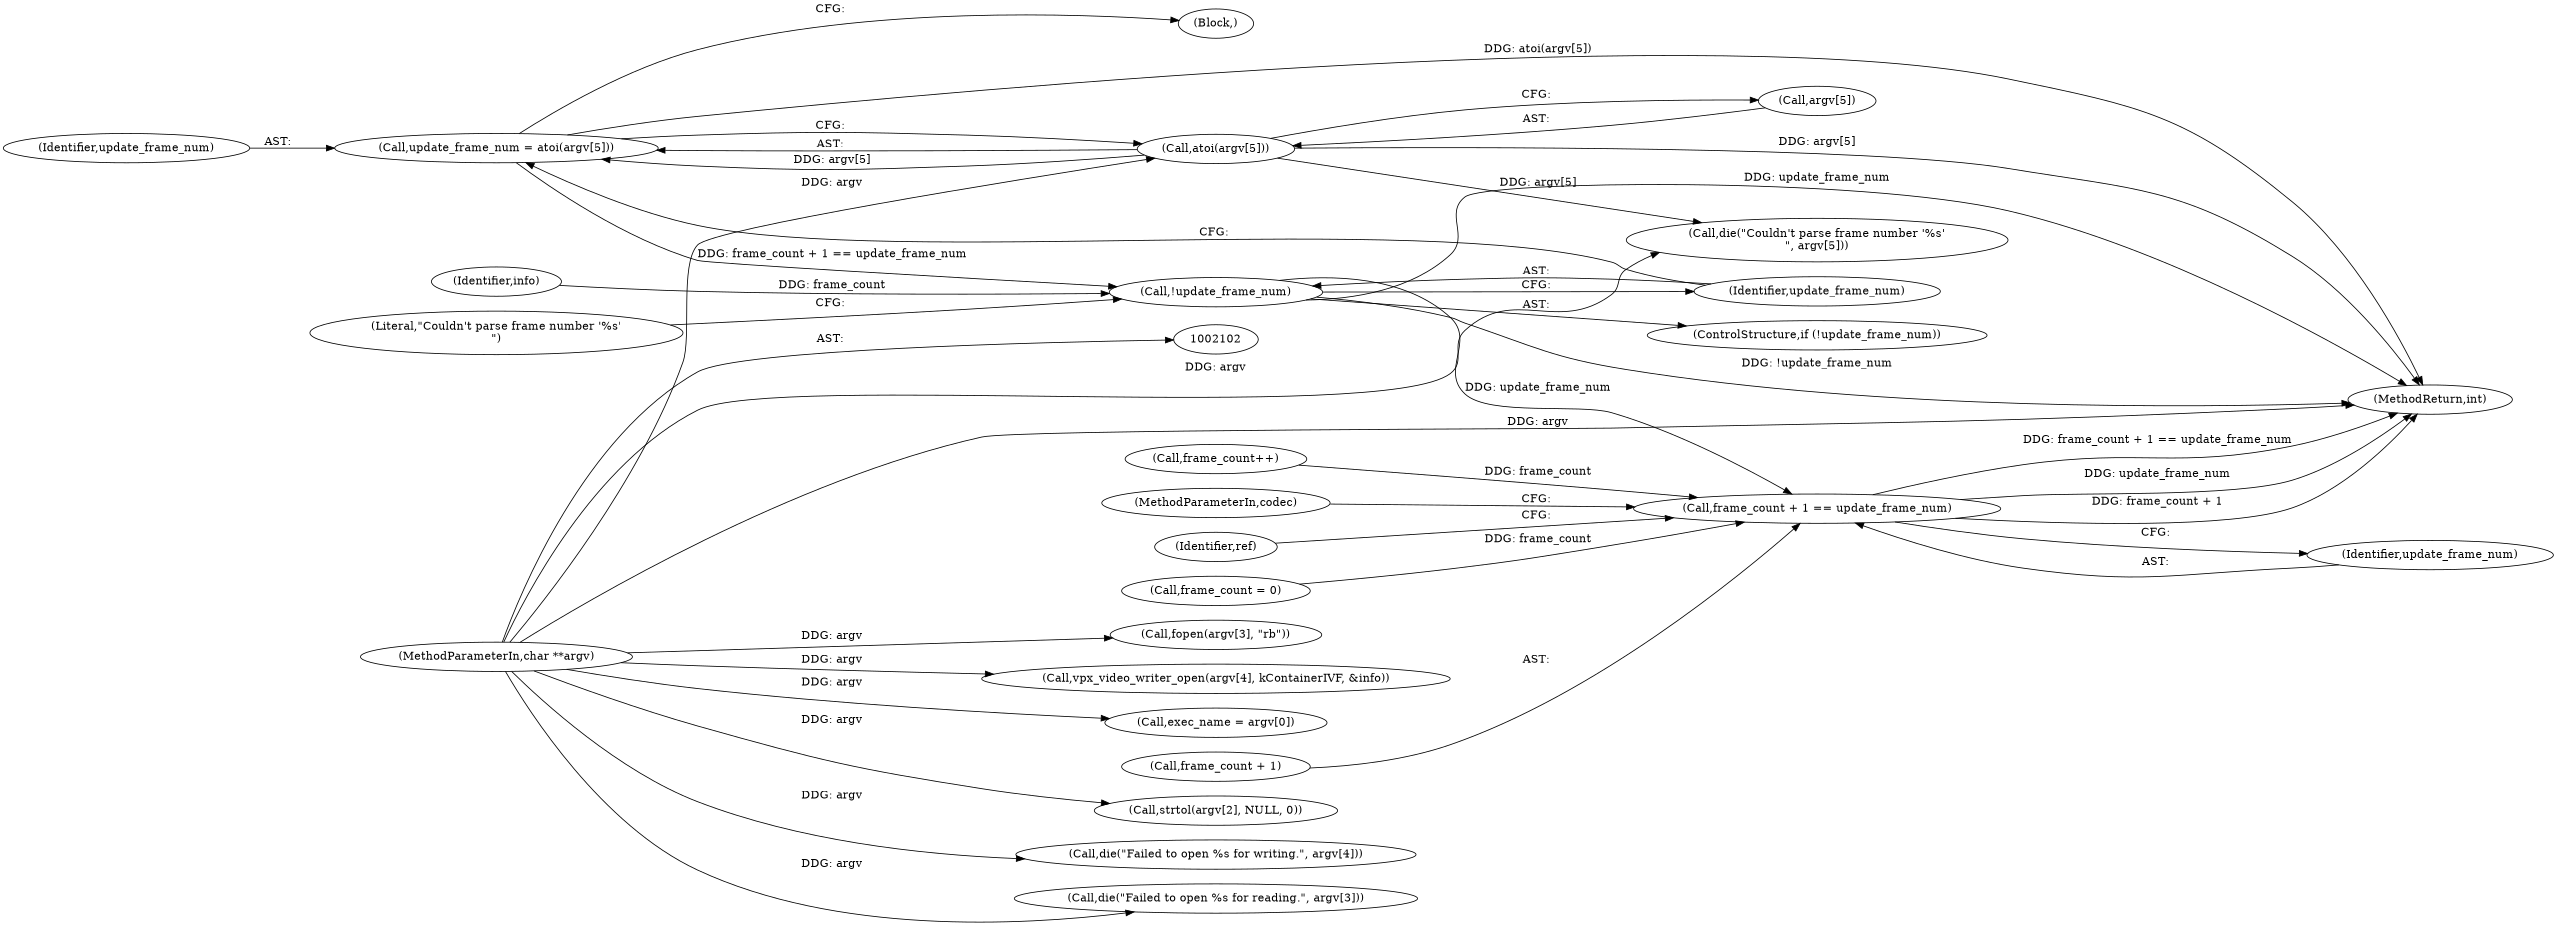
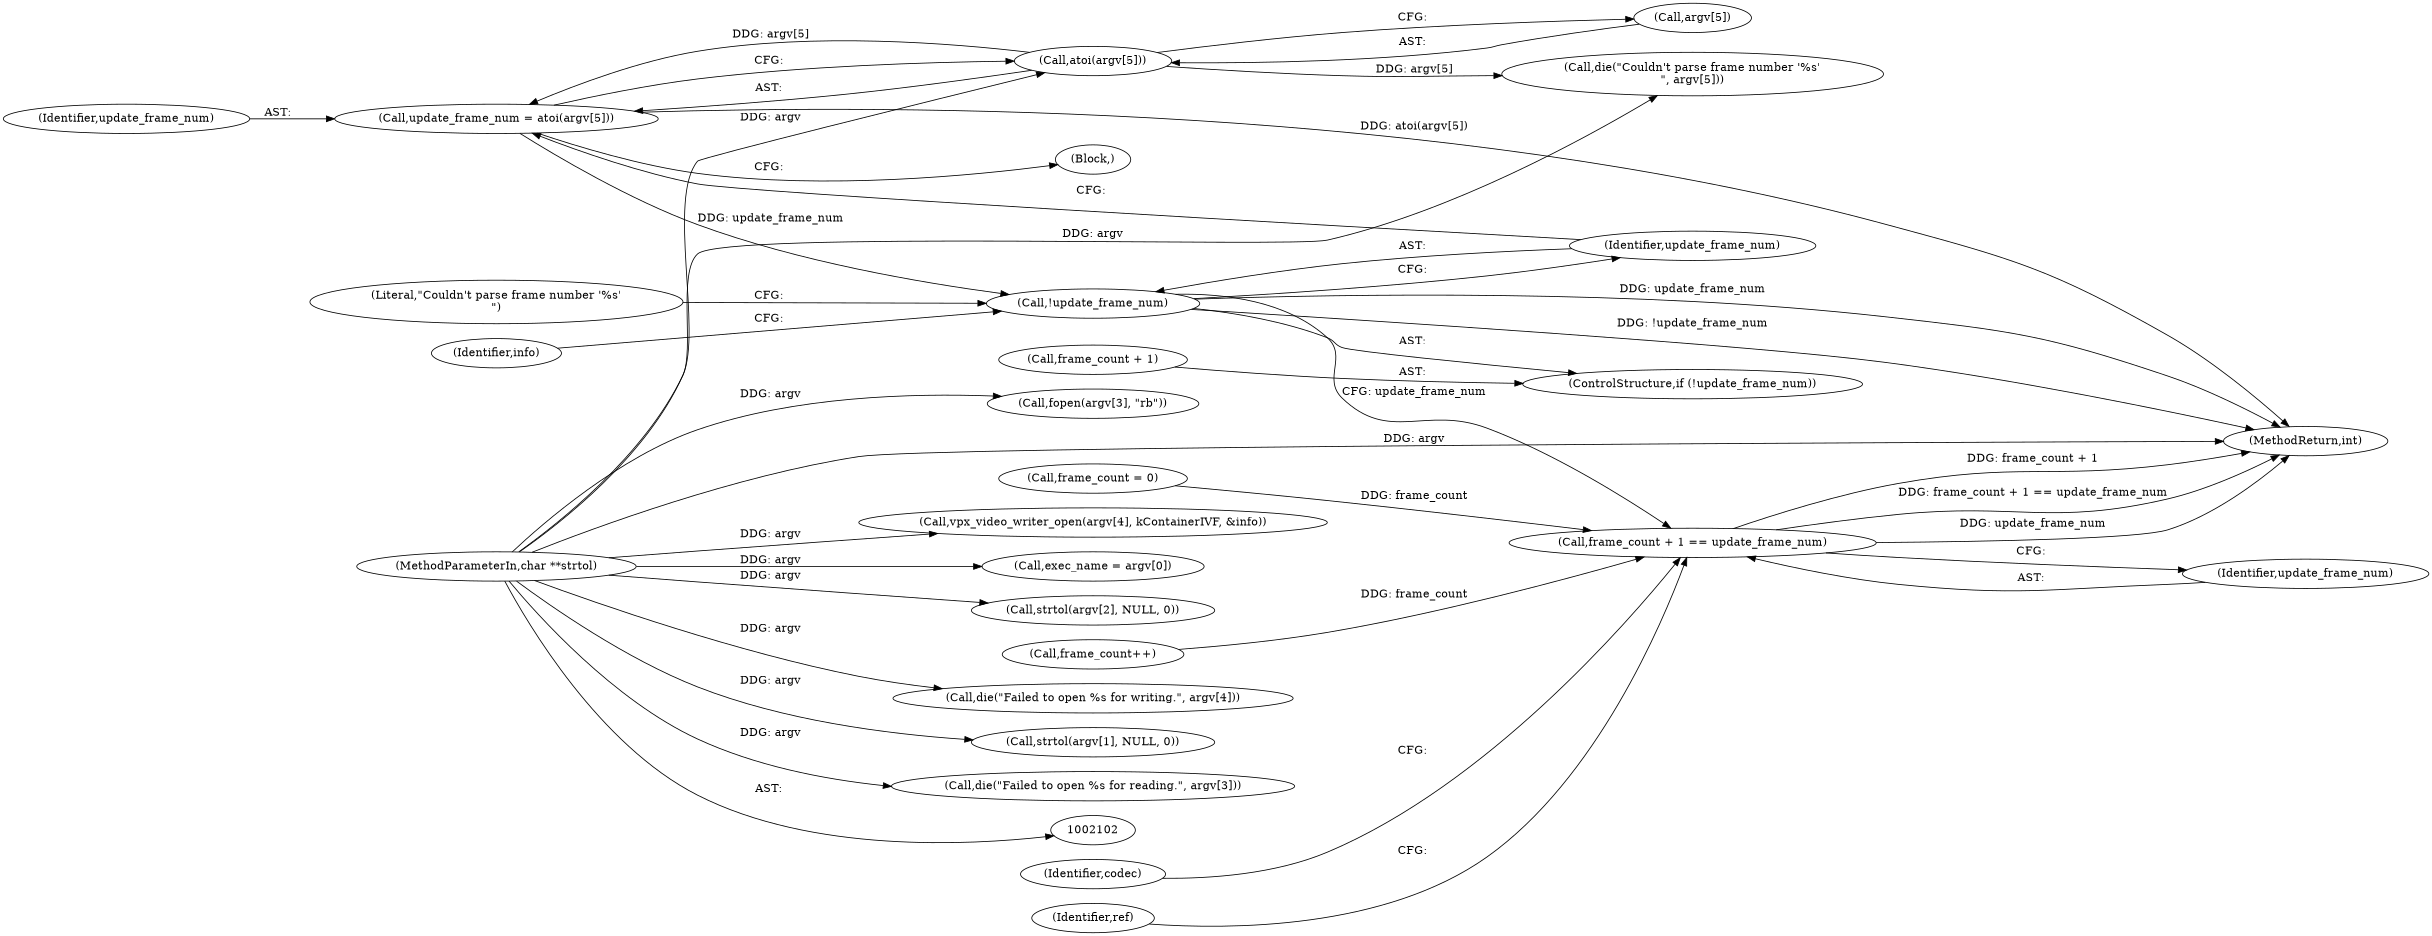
edge "(Call,atoi(argv[5]))" -> "(MethodReturn,int)": removed, label "DDG: argv[5]"
edge "(Call,update_frame_num = atoi(argv[5]))" -> "(Call,!update_frame_num)": label "DDG: frame_count + 1 == update_frame_num" -> "DDG: update_frame_num"
edge "(Identifier,info)" -> "(Call,!update_frame_num)": label "DDG: frame_count" -> "CFG: "
edge "(Call,!update_frame_num)" -> "(Call,frame_count + 1 == update_frame_num)": label "DDG: update_frame_num" -> "CFG: update_frame_num"
node "(MethodParameterIn,codec)": label "(MethodParameterIn,codec)" -> "(Identifier,codec)"
node "(MethodParameterIn,char **argv)": label "(MethodParameterIn,char **argv)" -> "(MethodParameterIn,char **strtol)"
edge "(Call,frame_count + 1)" -> "(Call,frame_count + 1 == update_frame_num)": now "(Call,frame_count + 1)" -> "(ControlStructure,if (!update_frame_num))"
node "(Call,strtol(argv[1], NULL, 0))": added
